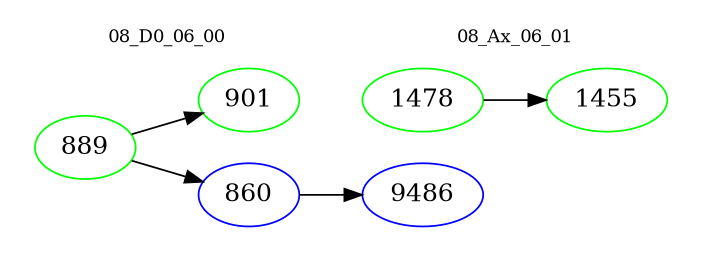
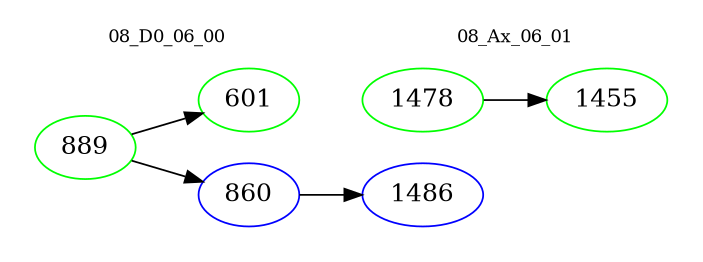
node "901": label "901" -> "601"
node "9486": label "9486" -> "1486"
